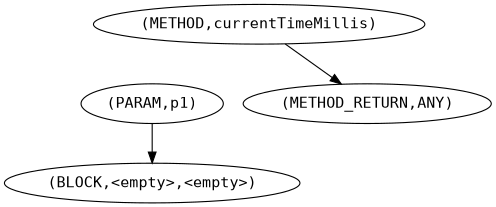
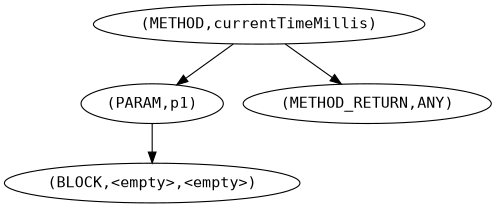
edge "(METHOD,currentTimeMillis)" -> "(PARAM,p1)": added
